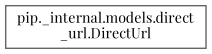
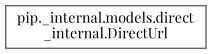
node "pip._internal.models.direct _url.DirectUrl": label "pip._internal.models.direct _url.DirectUrl" -> "pip._internal.models.direct _internal.DirectUrl"
